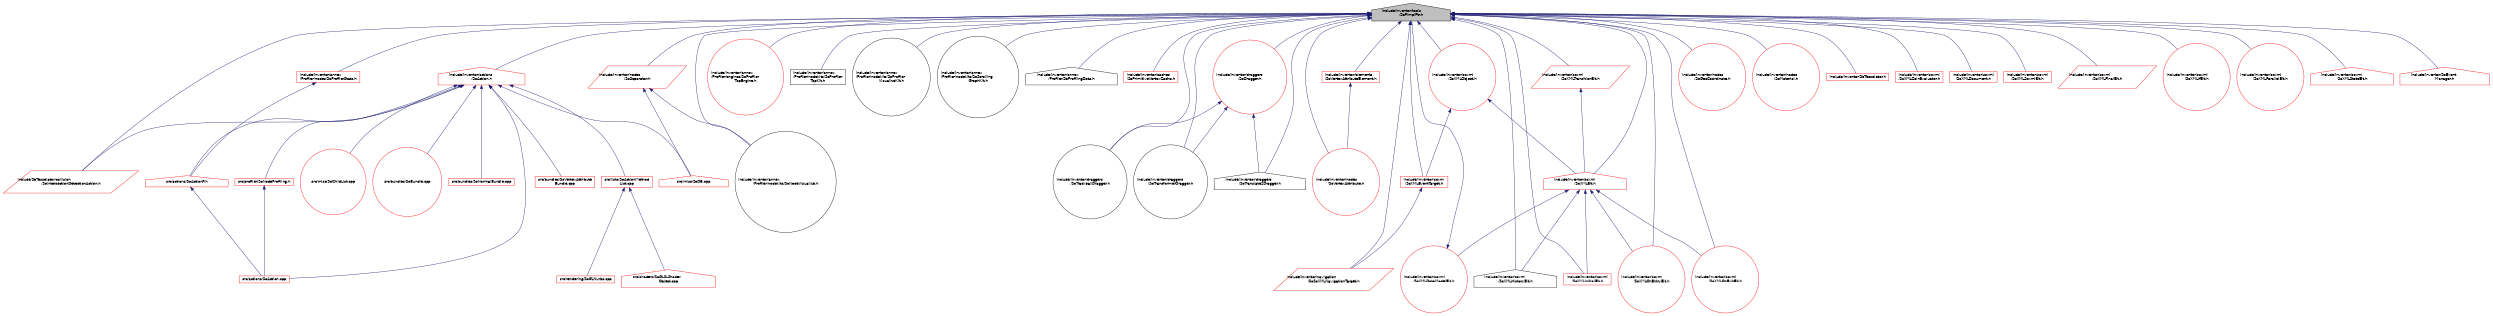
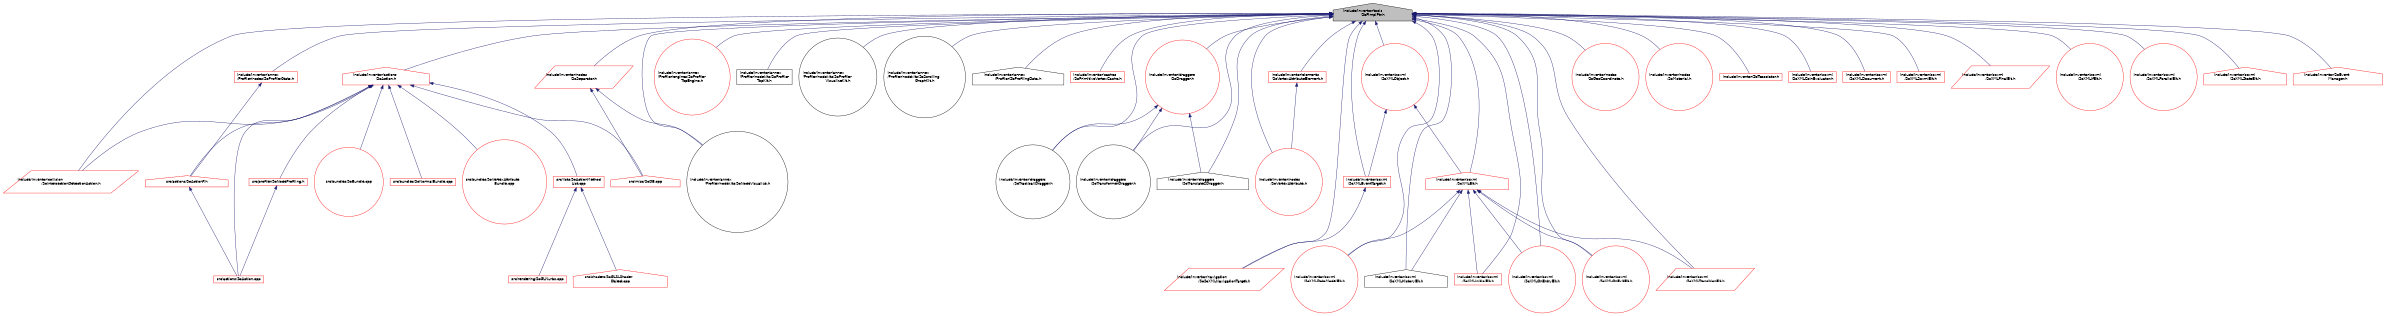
edge "include/Inventor/tools /SbPimplPtr.h" -> "include/Inventor/scxml /ScXMLDataModelElt.h": reversed
edge "include/Inventor/scxml /ScXMLElt.h" -> "include/Inventor/scxml /ScXMLTransitionElt.h": reversed
node "include/SbTesselator/collision /SoIntersectionDetectionAction.h": label "include/SbTesselator/collision /SoIntersectionDetectionAction.h" -> "include/Inventor/collision /SoIntersectionDetectionAction.h"
node "src/misc/SoChildList.cpp": removed
node "src/bundles/SoVertexAttribute Bundle.cpp": shape box -> circle
